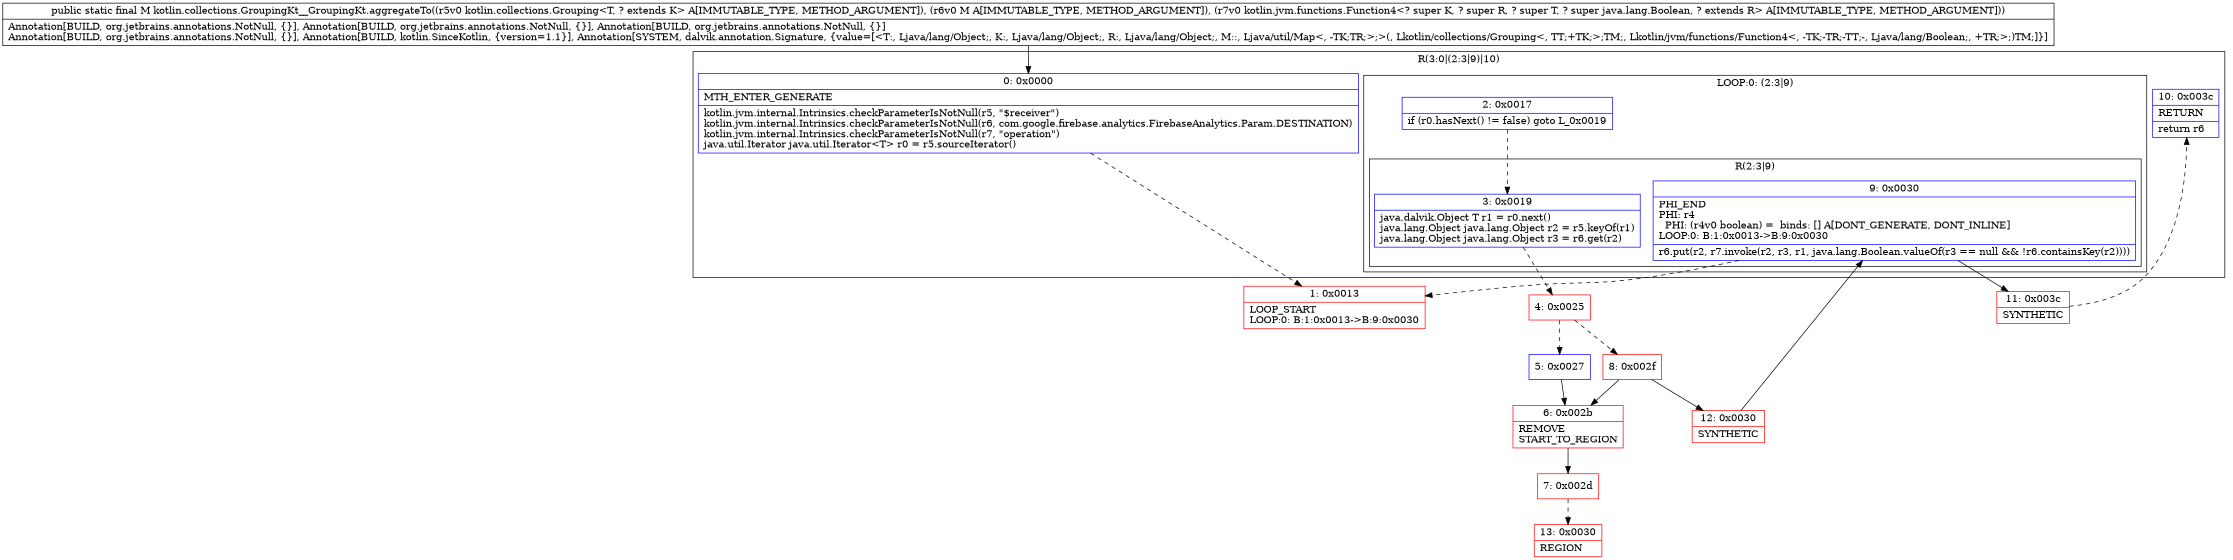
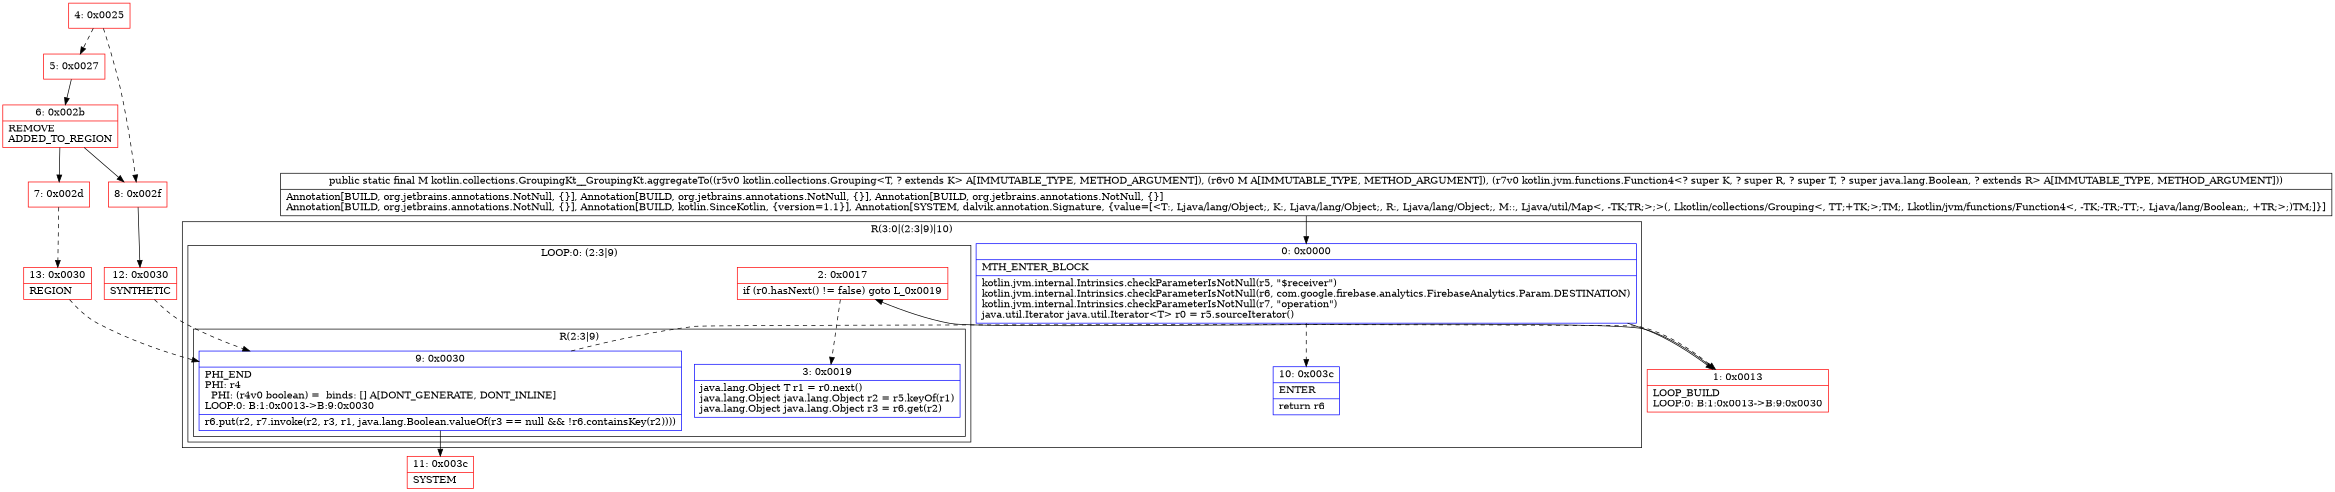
node "0: 0x0000": text "MTH_ENTER_GENERATE" -> "MTH_ENTER_BLOCK"
node "2: 0x0017": color blue -> red
node "10: 0x003c": text "RETURN" -> "ENTER"
edge "0: 0x0000" -> "1: 0x0013": style dashed -> solid
node "3: 0x0019": text "java.dalvik.Object T r1 = r0.next()" -> "java.lang.Object T r1 = r0.next()"
edge "11: 0x003c" -> "10: 0x003c": now "0: 0x0000" -> "10: 0x003c"
edge "3: 0x0019" -> "4: 0x0025": removed
node "1: 0x0013": text "LOOP_START" -> "LOOP_BUILD"
node "11: 0x003c": text "SYNTHETIC" -> "SYSTEM"
edge "1: 0x0013" -> "2: 0x0017": added
edge "13: 0x0030" -> "9: 0x0030": added
edge "12: 0x0030" -> "9: 0x0030": style solid -> dashed
node "5: 0x0027": color blue -> red
edge "8: 0x002f" -> "6: 0x002b": reversed
node "6: 0x002b": text "START_TO_REGION" -> "ADDED_TO_REGION"
